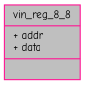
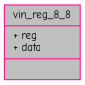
node "vin_reg_8_8": text "+ addr" -> "+ reg"
